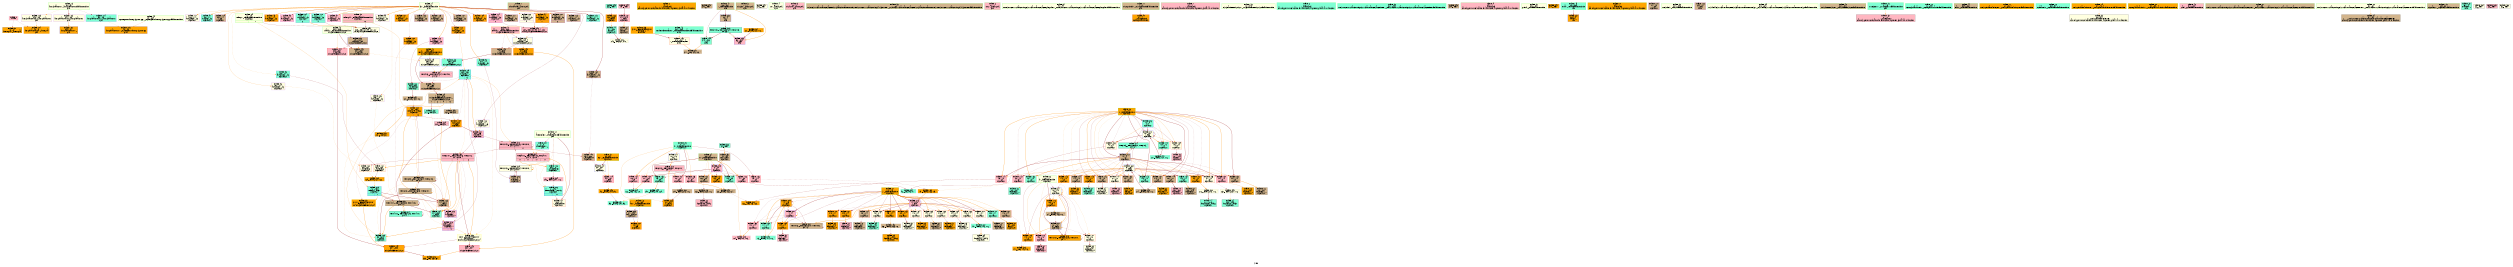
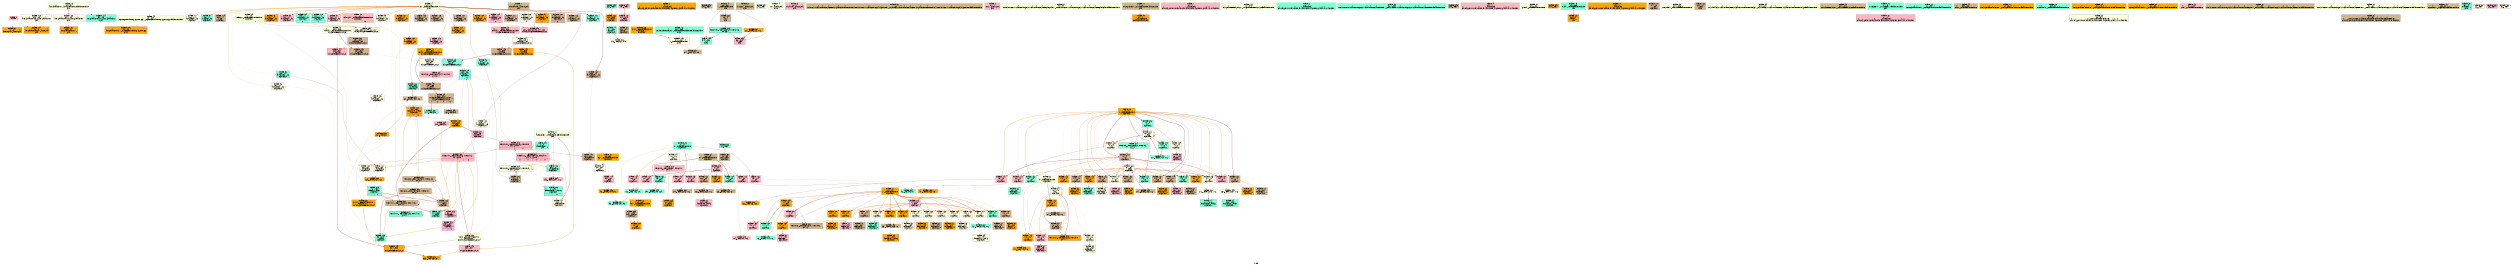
node "NodeID: 65": text "_Z5main2v" -> "_Z5sub2v"
